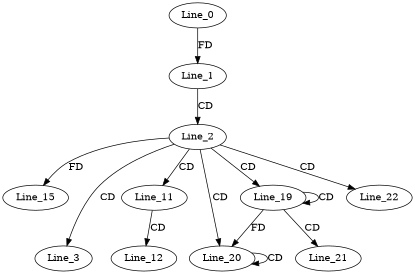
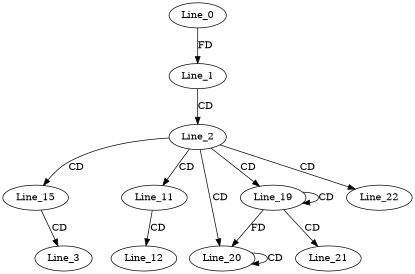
edge "Line_2" -> "Line_15": label "FD" -> "CD"
edge "Line_2" -> "Line_3": now "Line_15" -> "Line_3"
